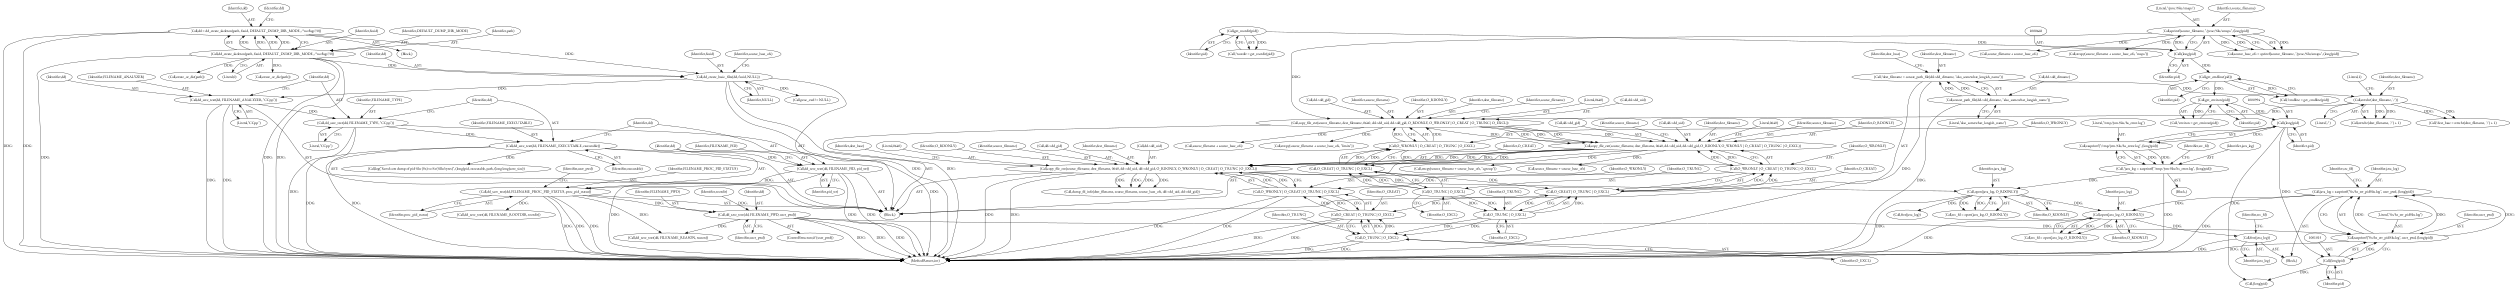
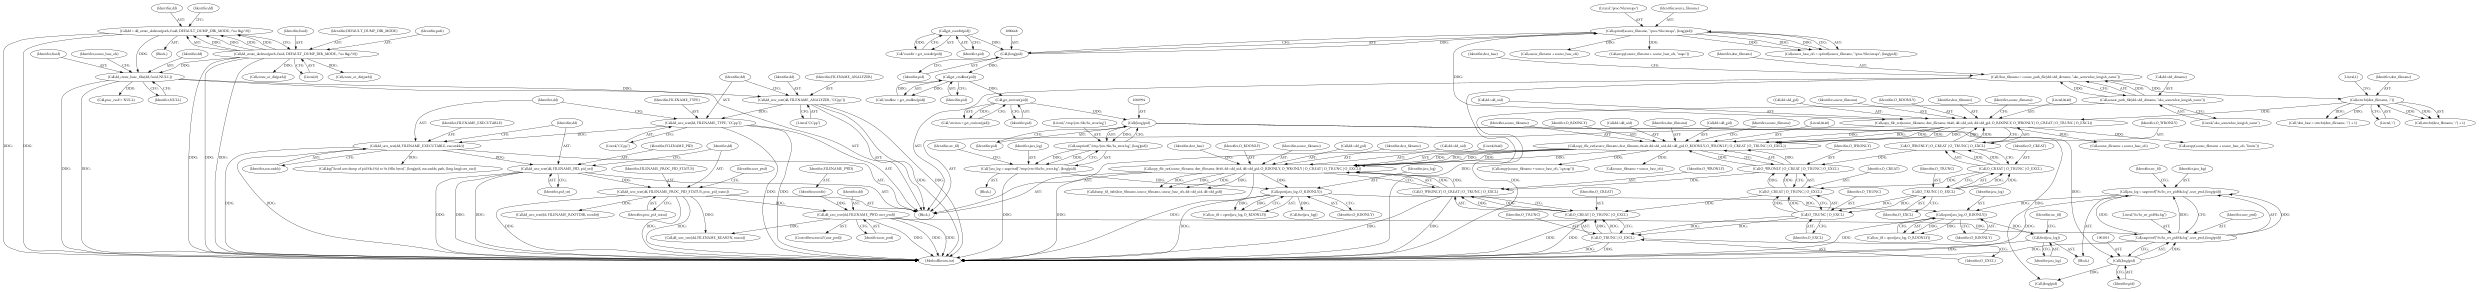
edge "(Identifier,NULL)" -> "(Call,dd_create_basic_files(dd, fsuid, NULL))": label "AST: " -> "CFG: "
edge "(Call,*cmdline = get_cmdline(pid))" -> "(Call,get_cmdline(pid))": label "CFG: " -> "DDG: "
edge "(Identifier,FILENAME_PWD)" -> "(Call,dd_save_text(dd, FILENAME_PWD, user_pwd))": now "(Identifier,FILENAME_PWD)" -> "(Identifier,rootdir)"
